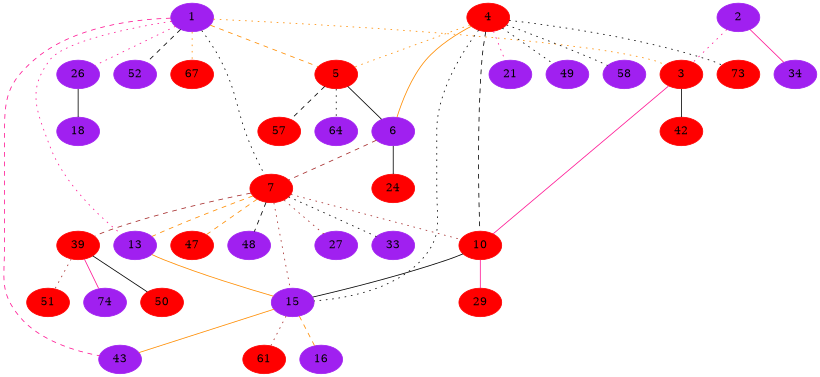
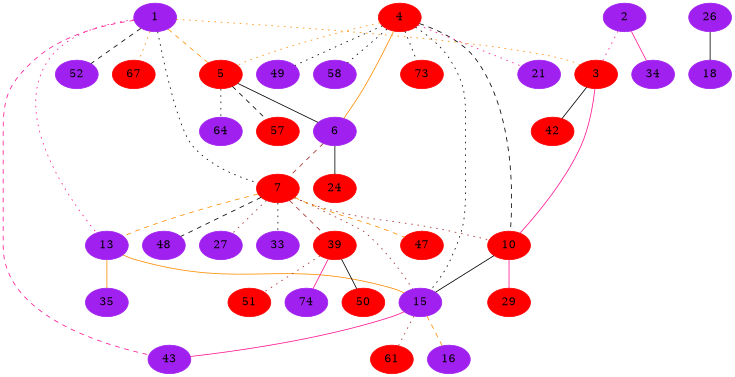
edge "1" -- "26": removed
node "35": added
edge "15" -- "43": color darkorange -> deeppink
